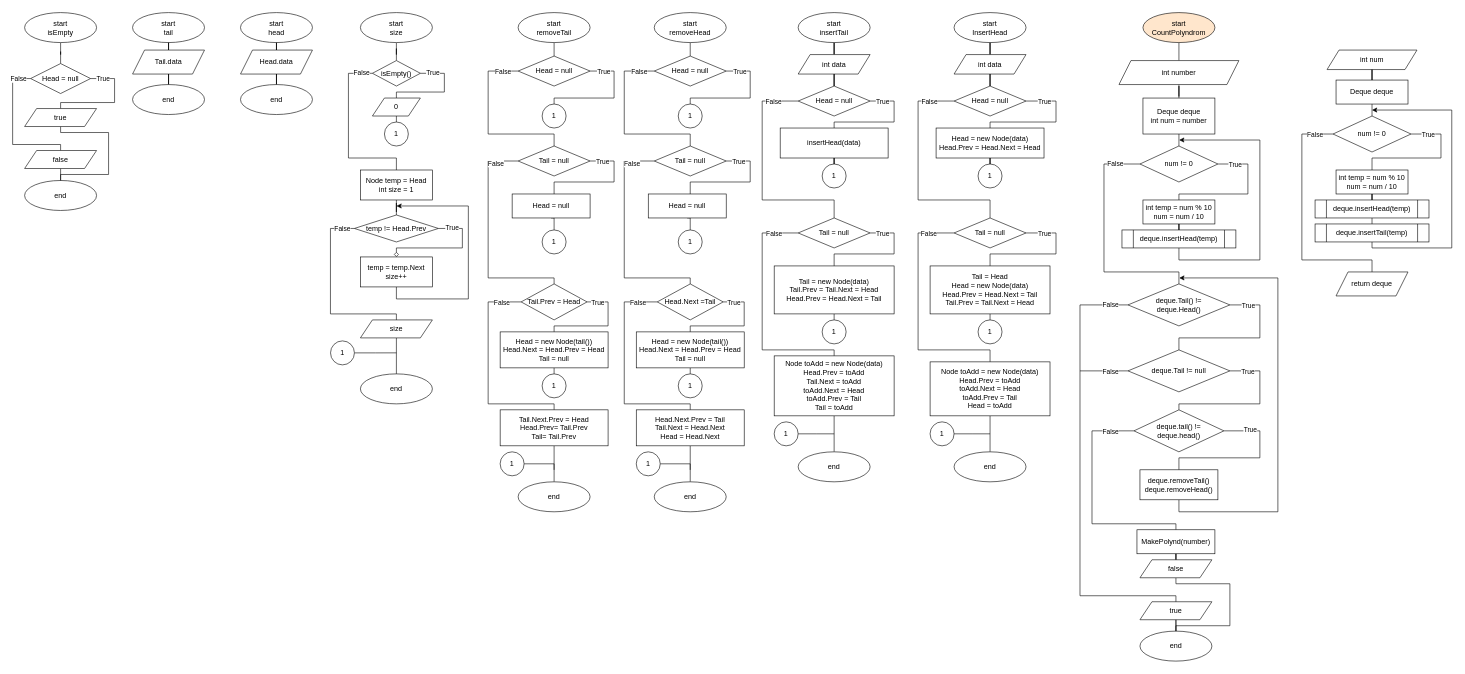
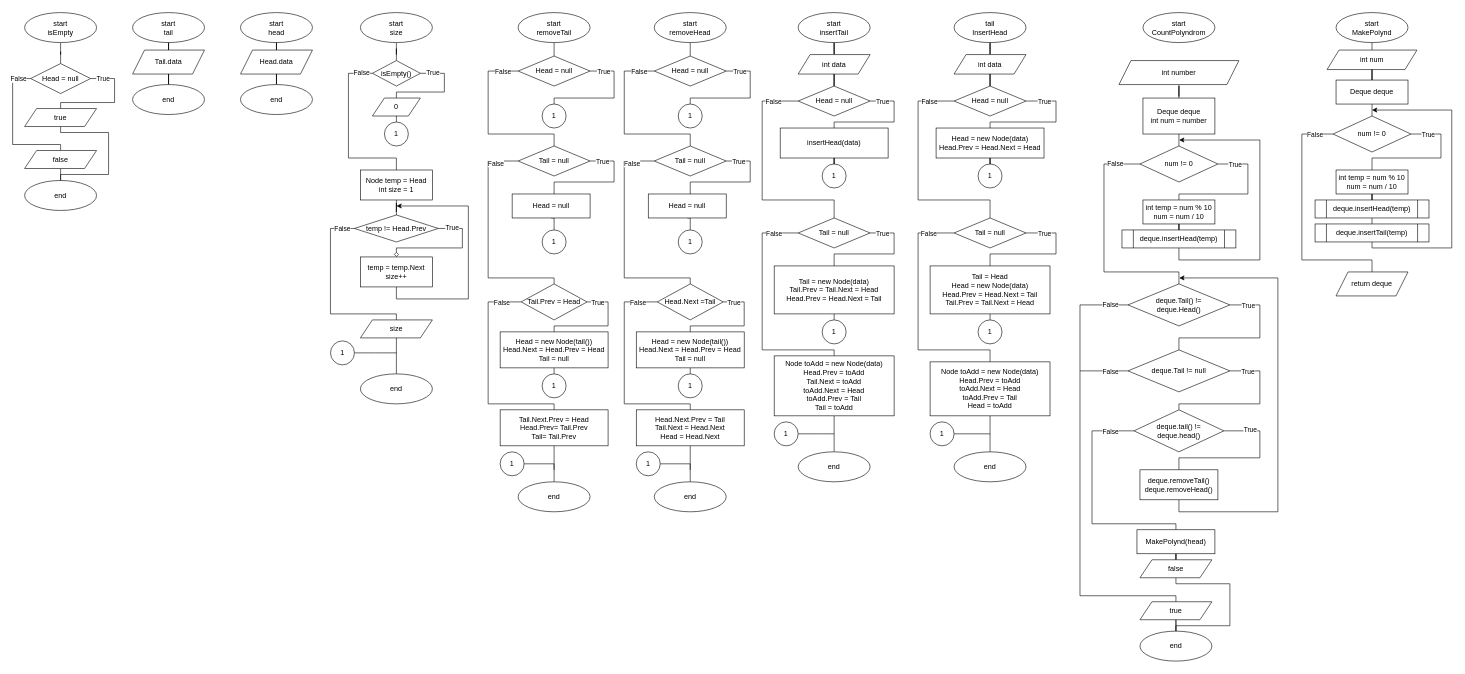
node "start InsertHead": label "start InsertHead" -> "tail InsertHead"
node "start CountPolyndrom": fillcolor #ffe6cc -> #ffffff
node "start MakePolynd": added
edge "start MakePolynd" -- "int num": added
edge "start CountPolyndrom" -- "int number": removed
node "MakePolynd(number)": label "MakePolynd(number)" -> "MakePolynd(head)"
